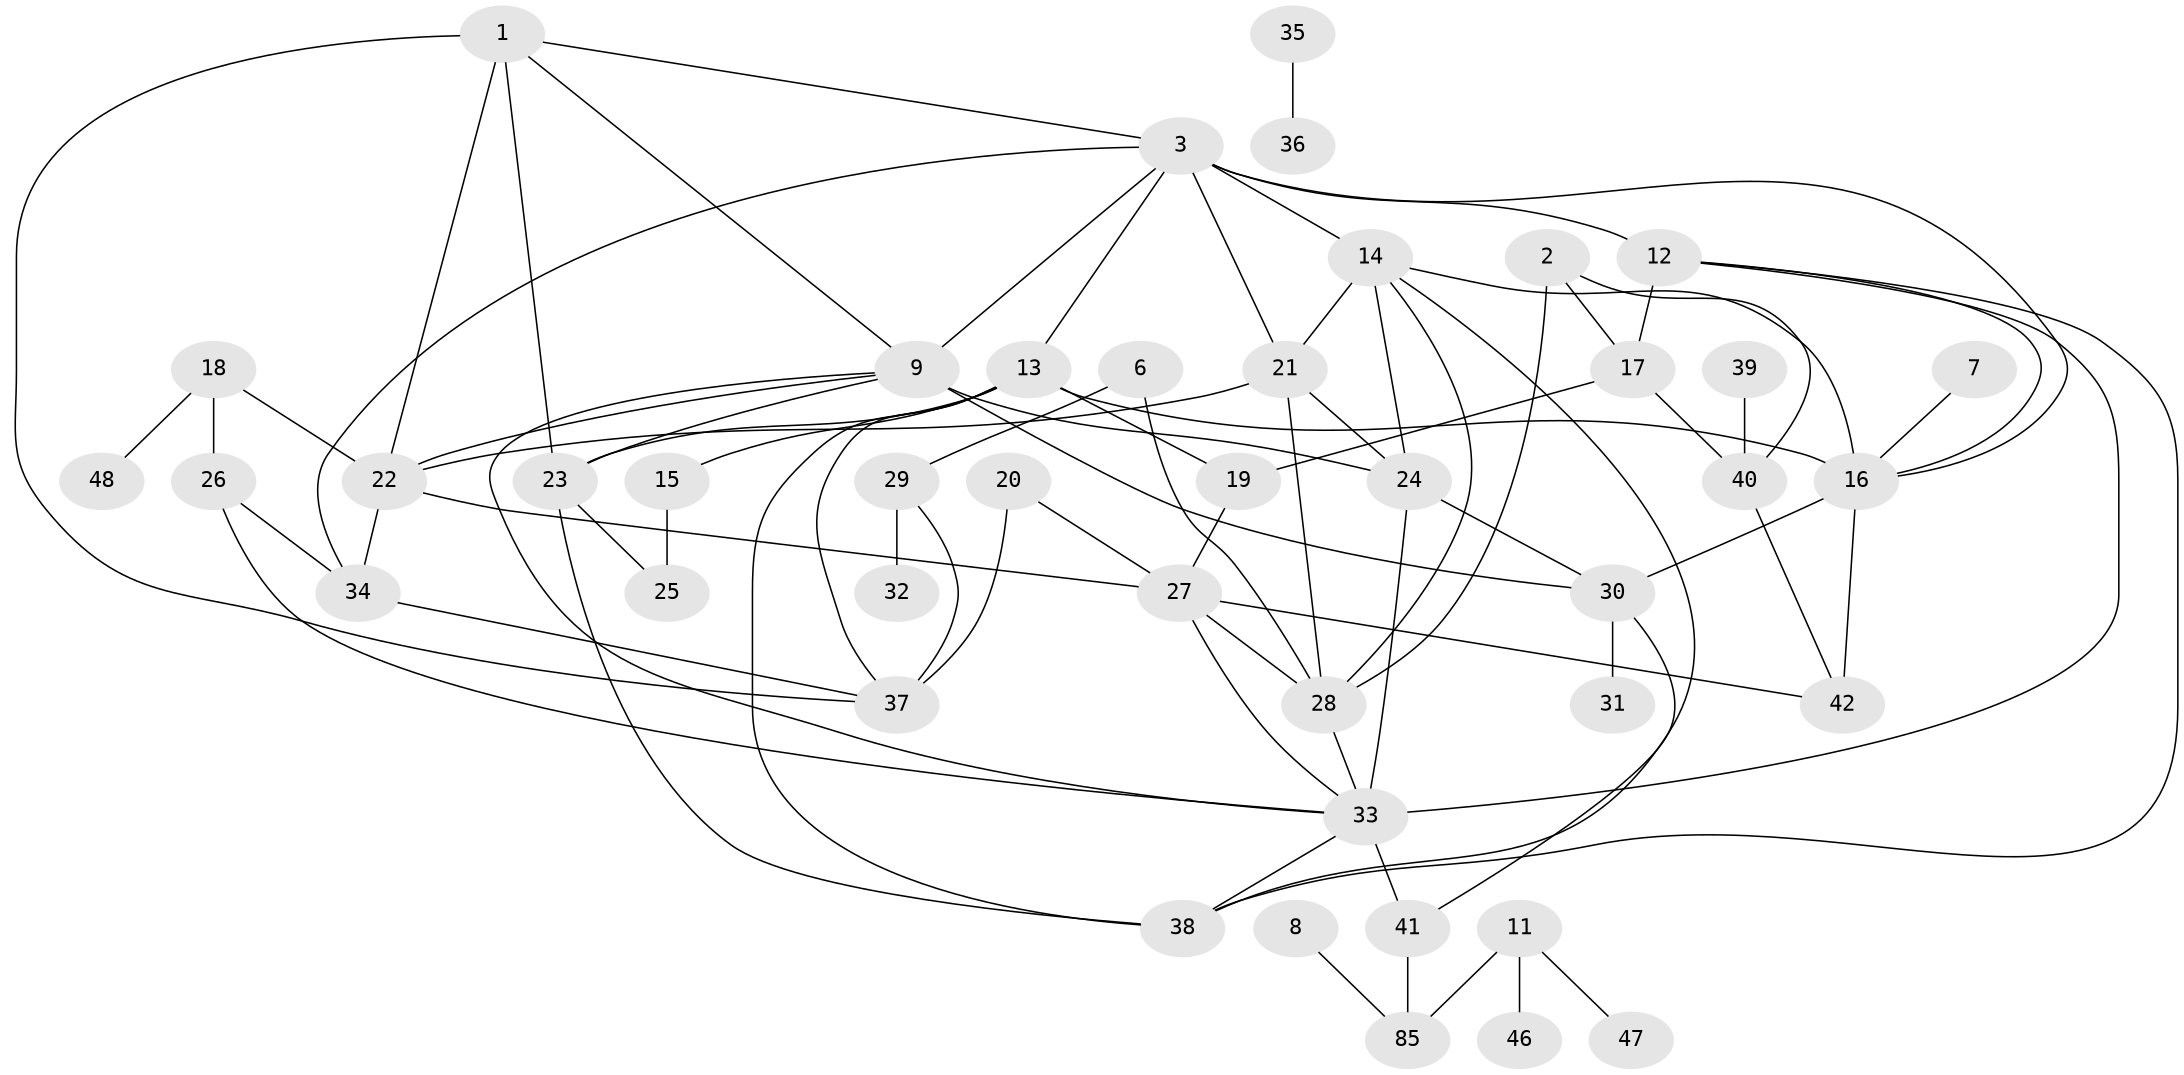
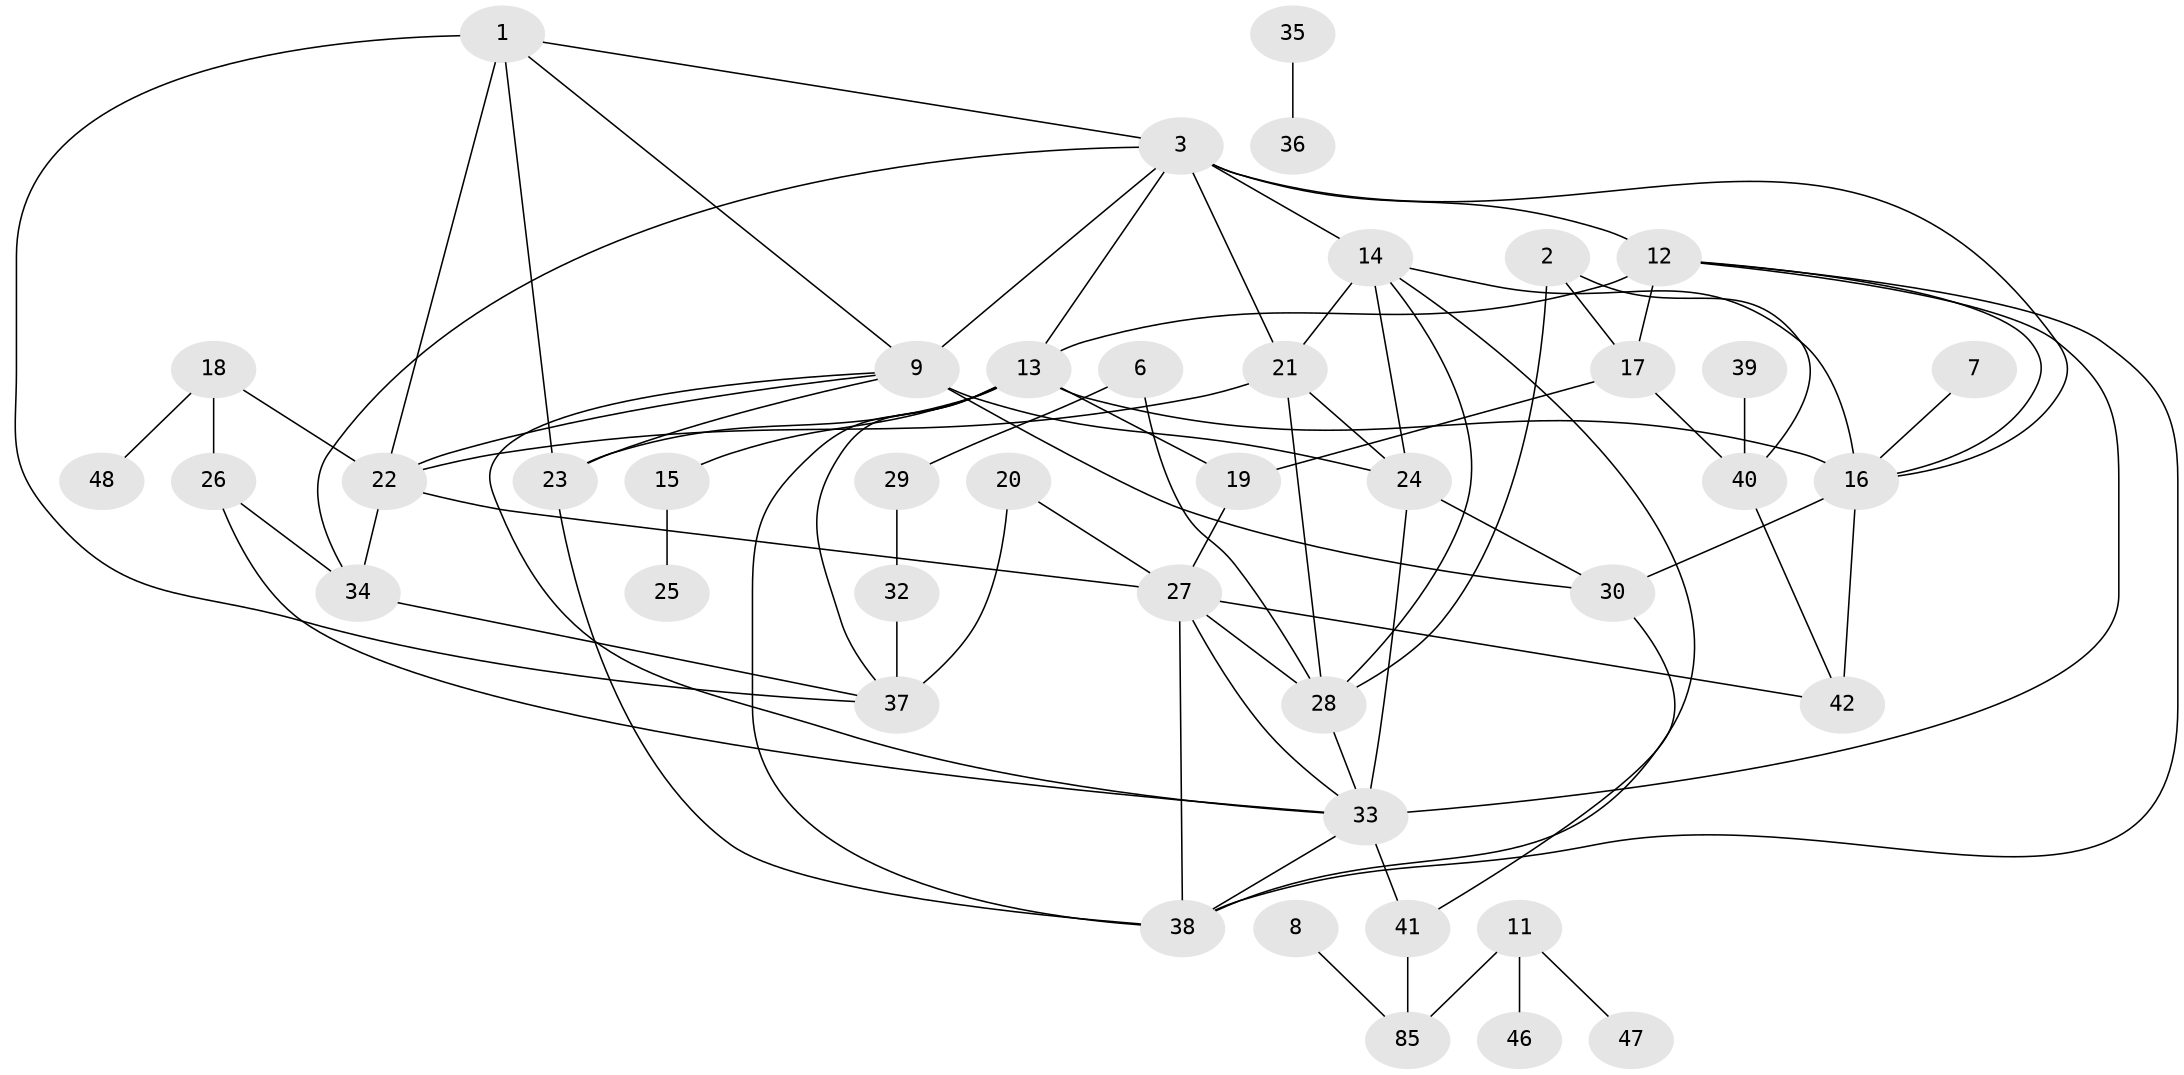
edge "12" -- "13": added
edge "23" -- "25": removed
edge "29" -- "37": now "32" -- "37"
node "31": removed
edge "27" -- "38": added
